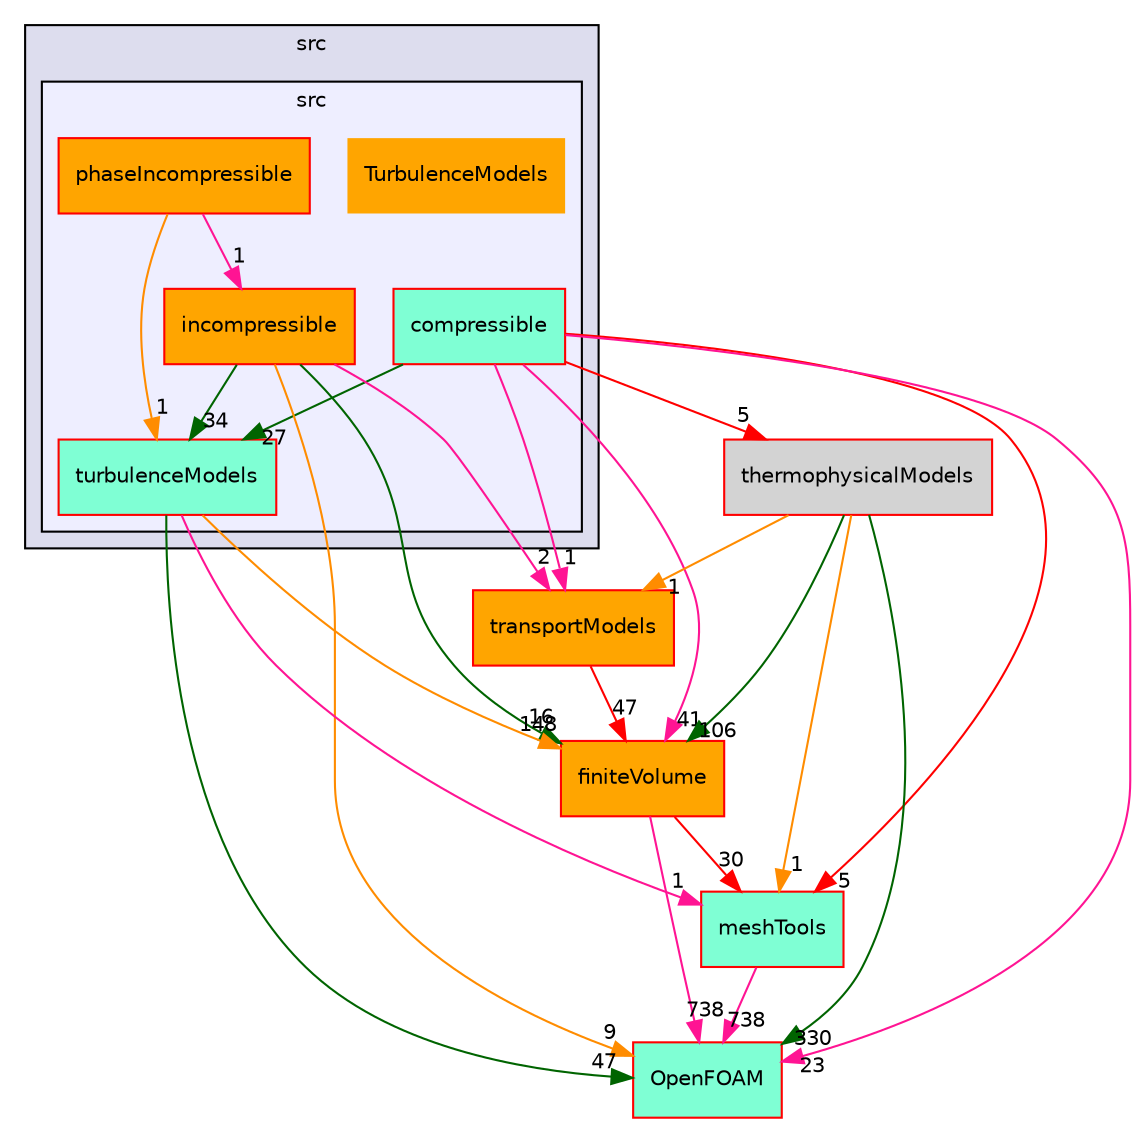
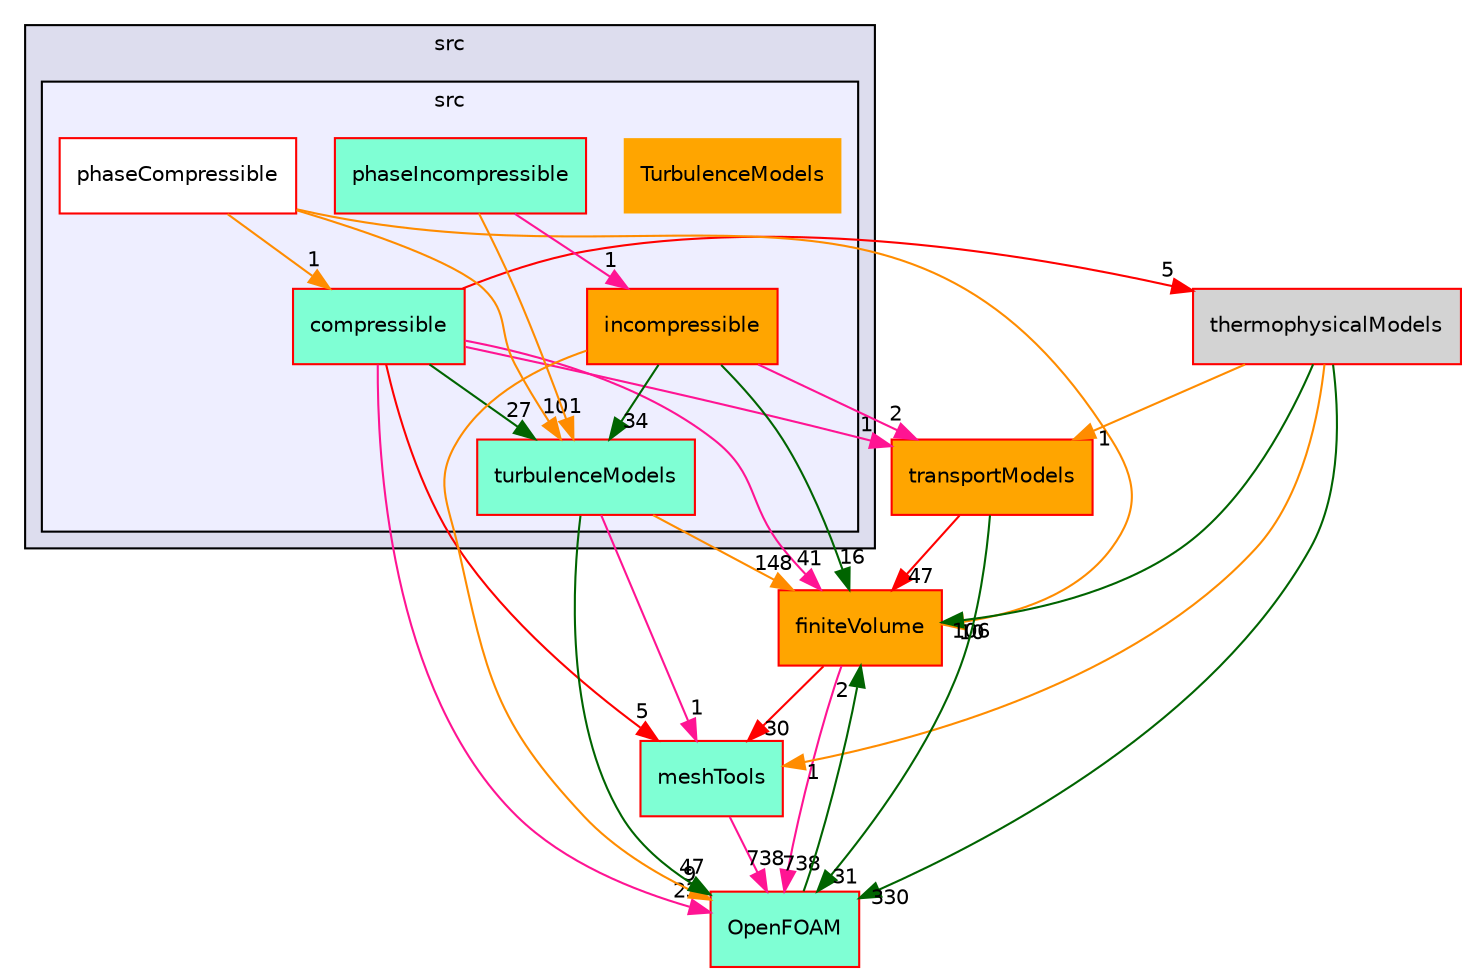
node "phaseCompressible": added
node "phaseIncompressible": fillcolor orange -> aquamarine
edge "transportModels" -> "OpenFOAM": added
edge "OpenFOAM" -> "finiteVolume": added
